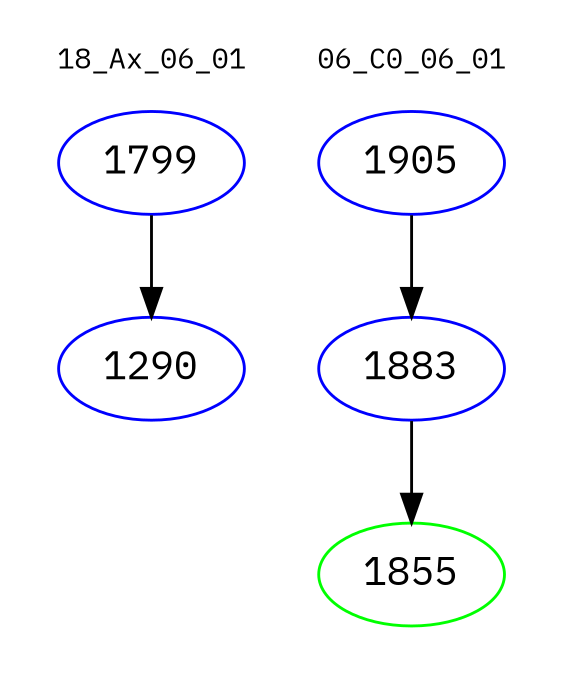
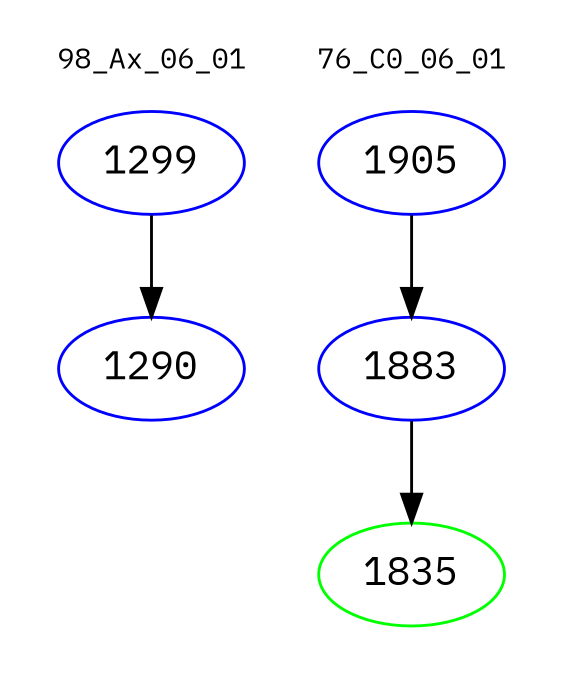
cluster "18_Ax_06_01": label "18_Ax_06_01" -> "98_Ax_06_01"
cluster "06_C0_06_01": label "06_C0_06_01" -> "76_C0_06_01"
node "1799": label "1799" -> "1299"
node "1855": label "1855" -> "1835"
